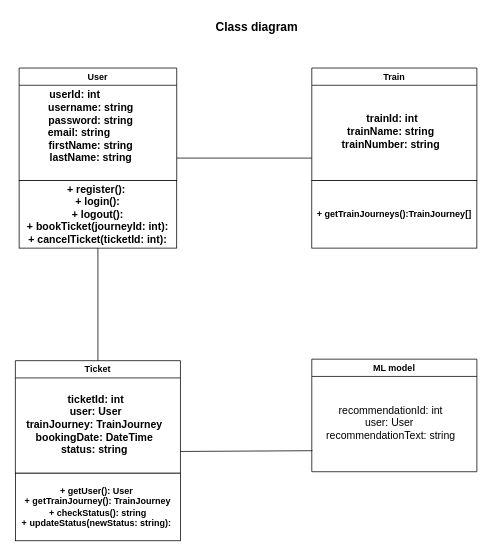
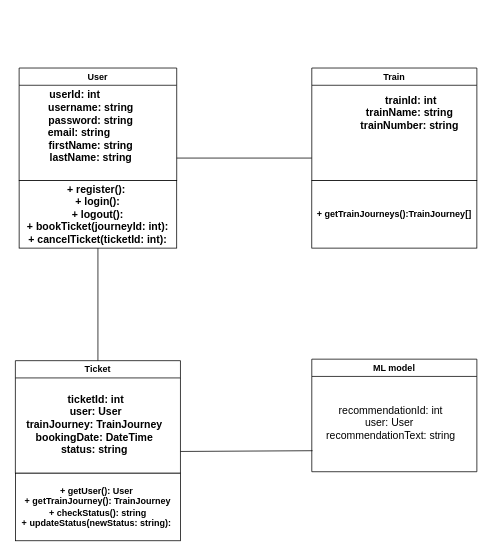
node "Class diagram": removed
node "trainId: int trainName: string trainNumber: string": moved (390, 132) -> (409, 113)
